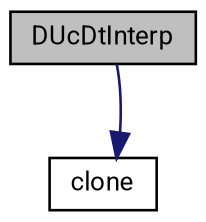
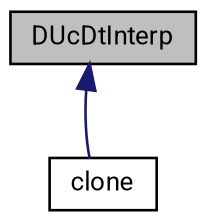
edge "DUcDtInterp" -> "clone": reversed
